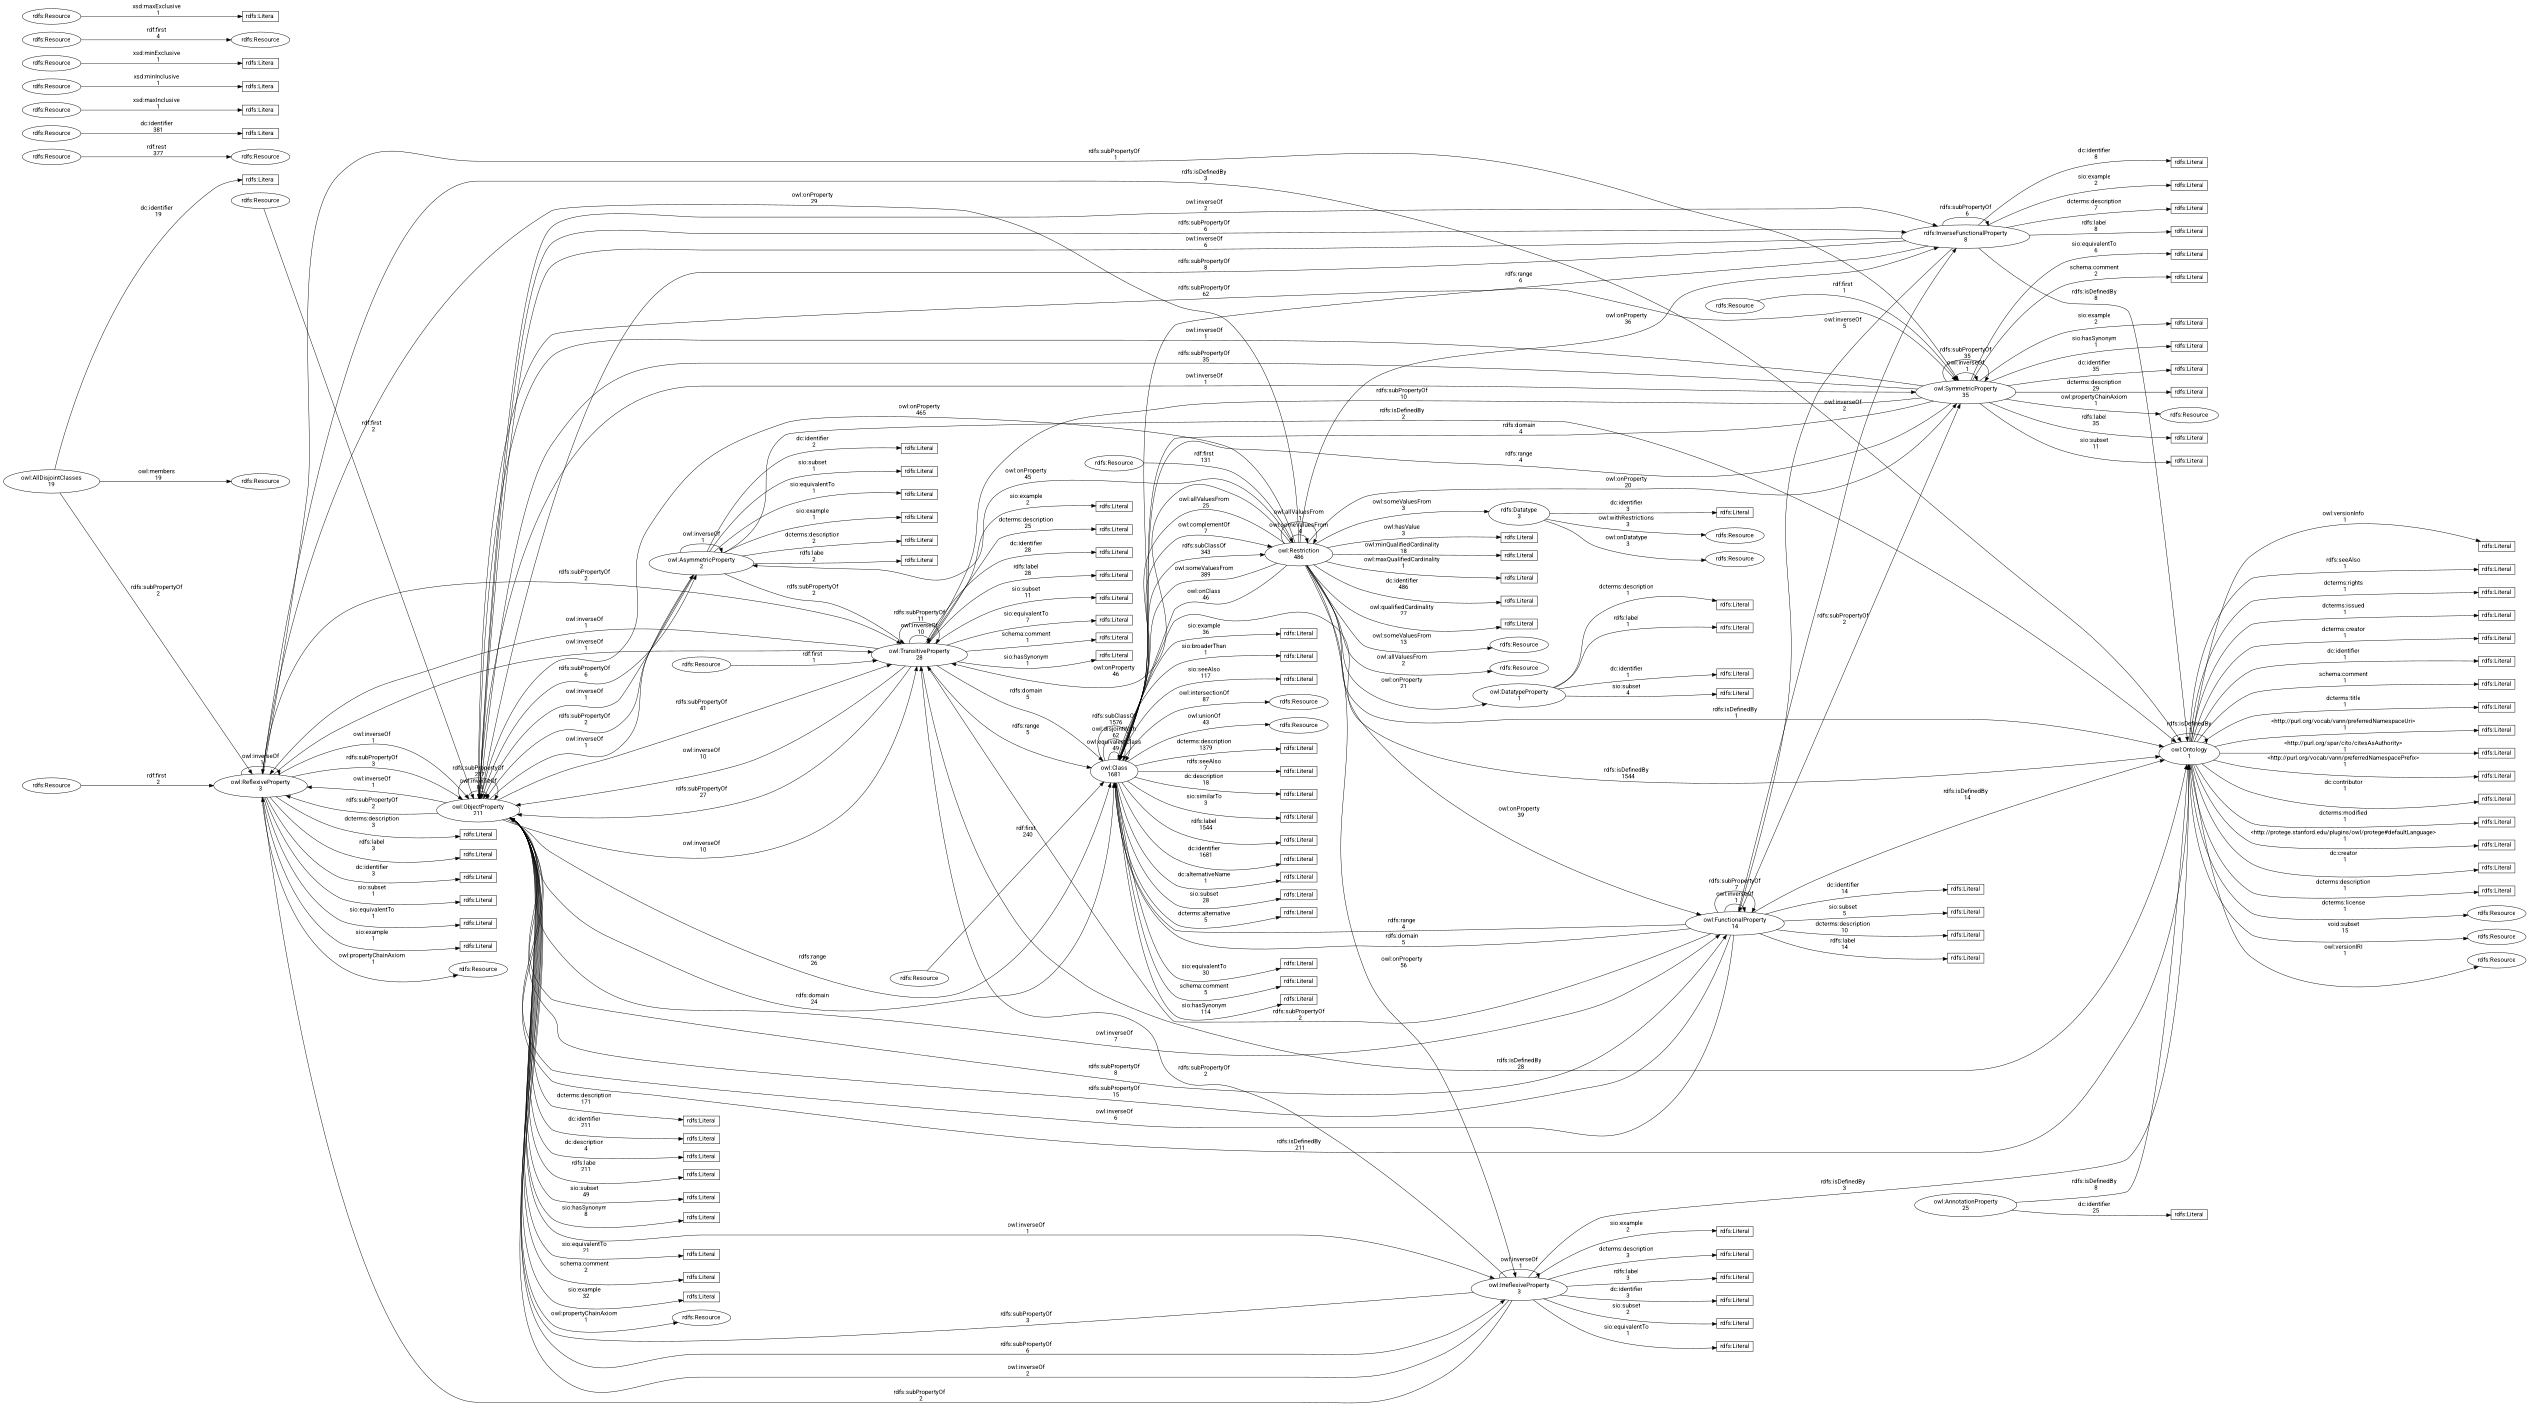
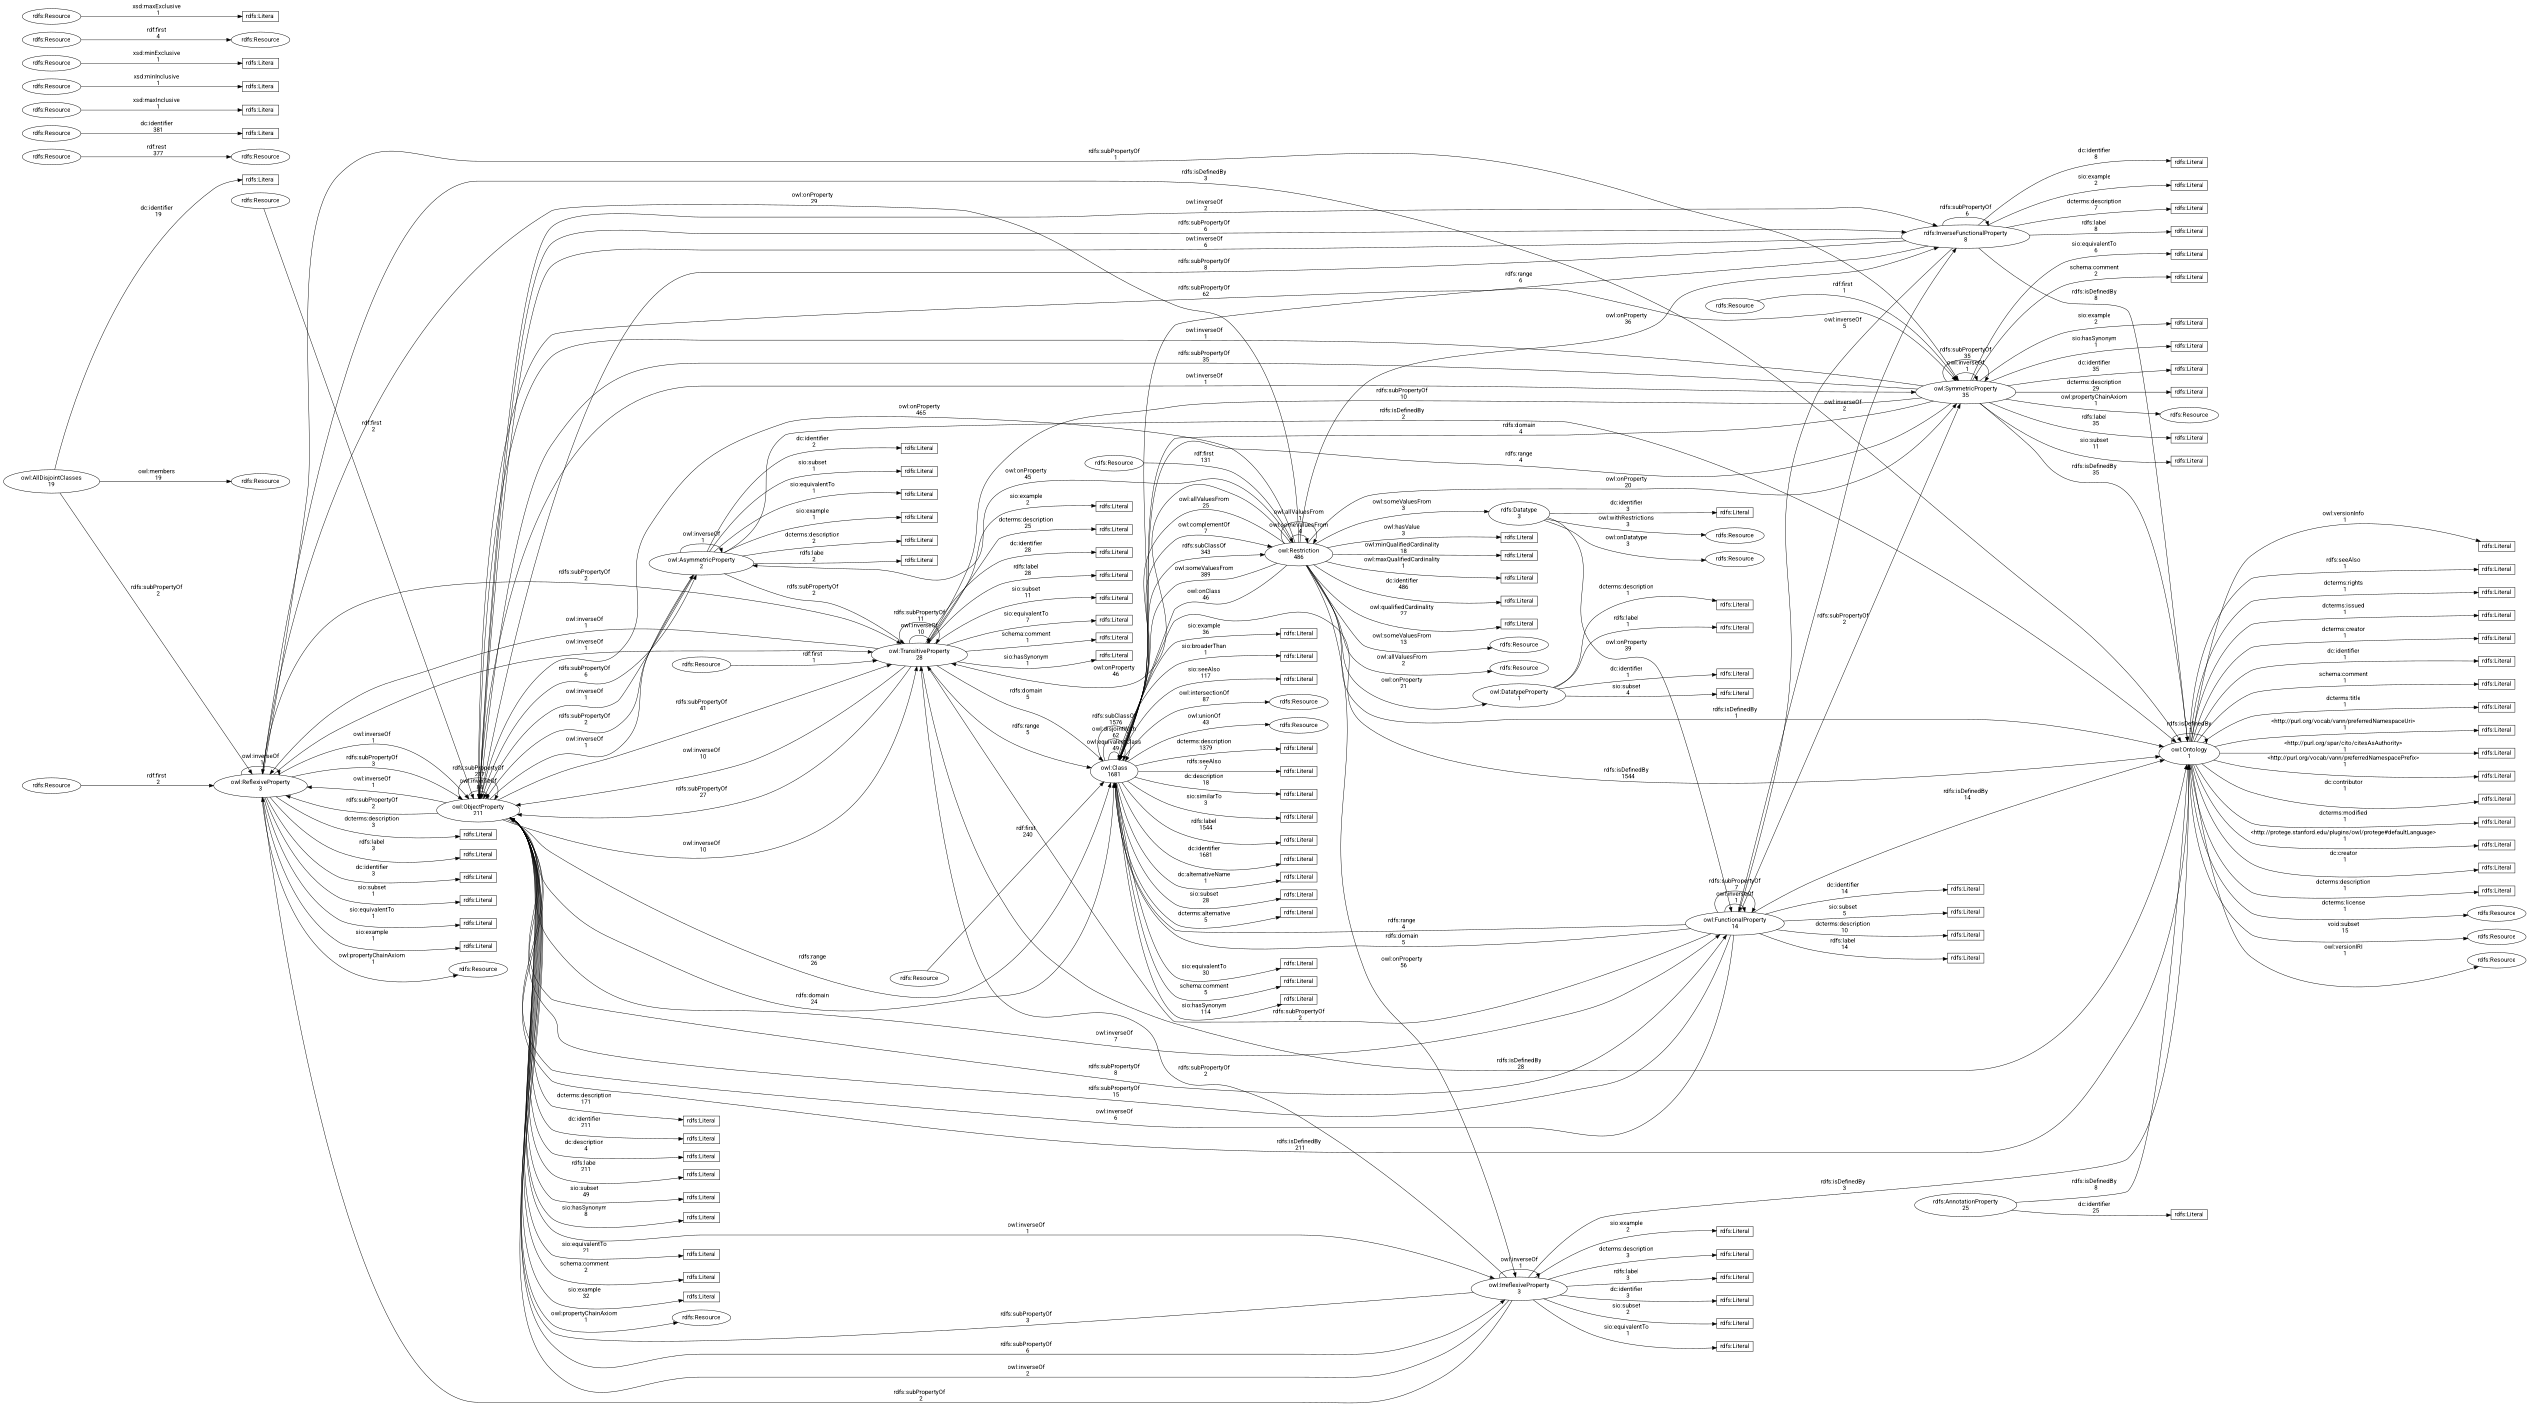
edge "owl:SymmetricProperty 35" -> "owl:Ontology 1": added, label "rdfs:isDefinedBy 35"
edge "owl:Restriction 486" -> "owl:FunctionalProperty 14": now "rdfs:Datatype 3" -> "owl:FunctionalProperty 14"
node "owl:AnnotationProperty 25": label "owl:AnnotationProperty 25" -> "rdfs:AnnotationProperty 25"
